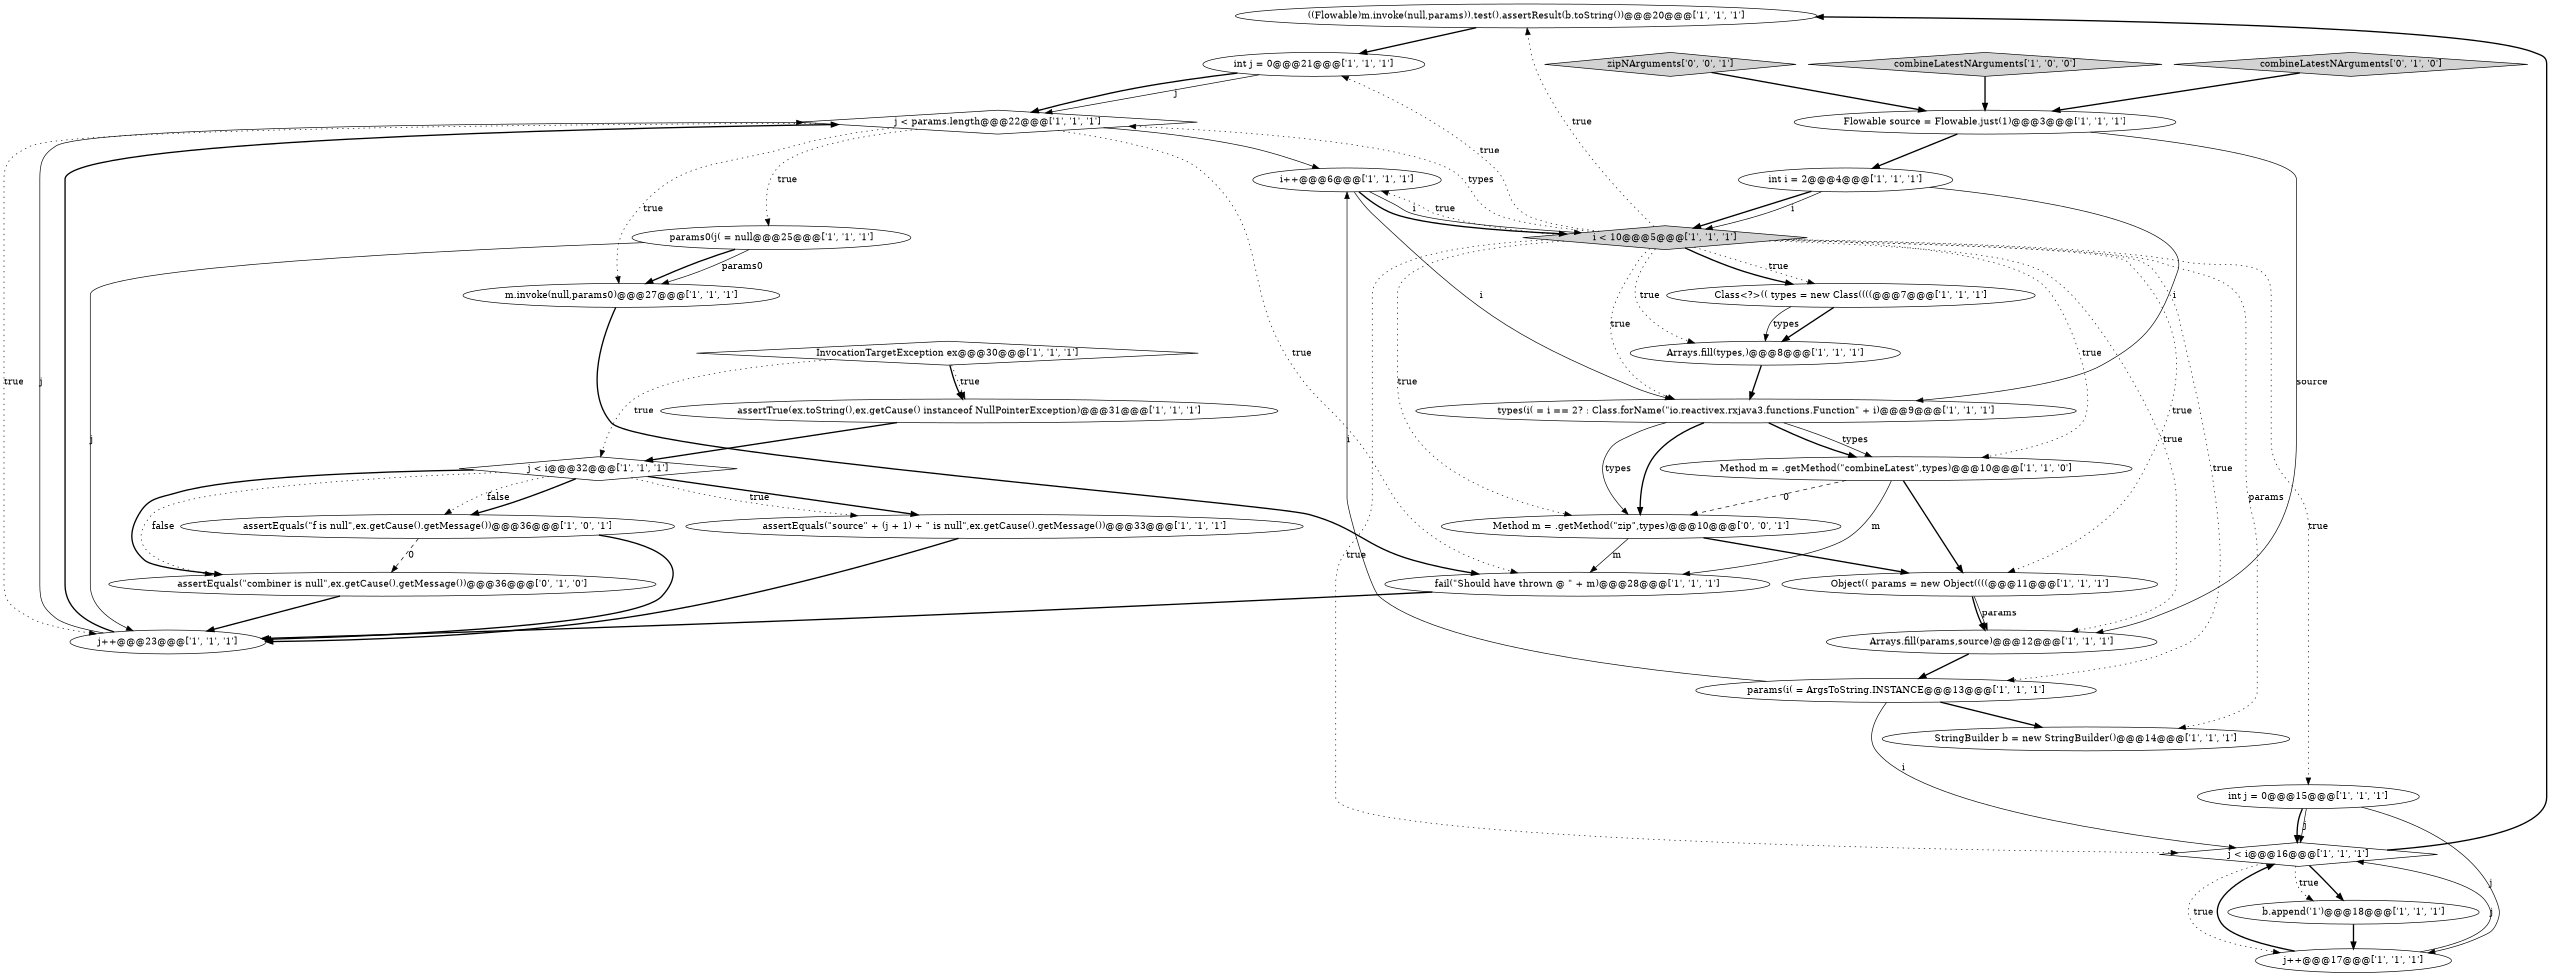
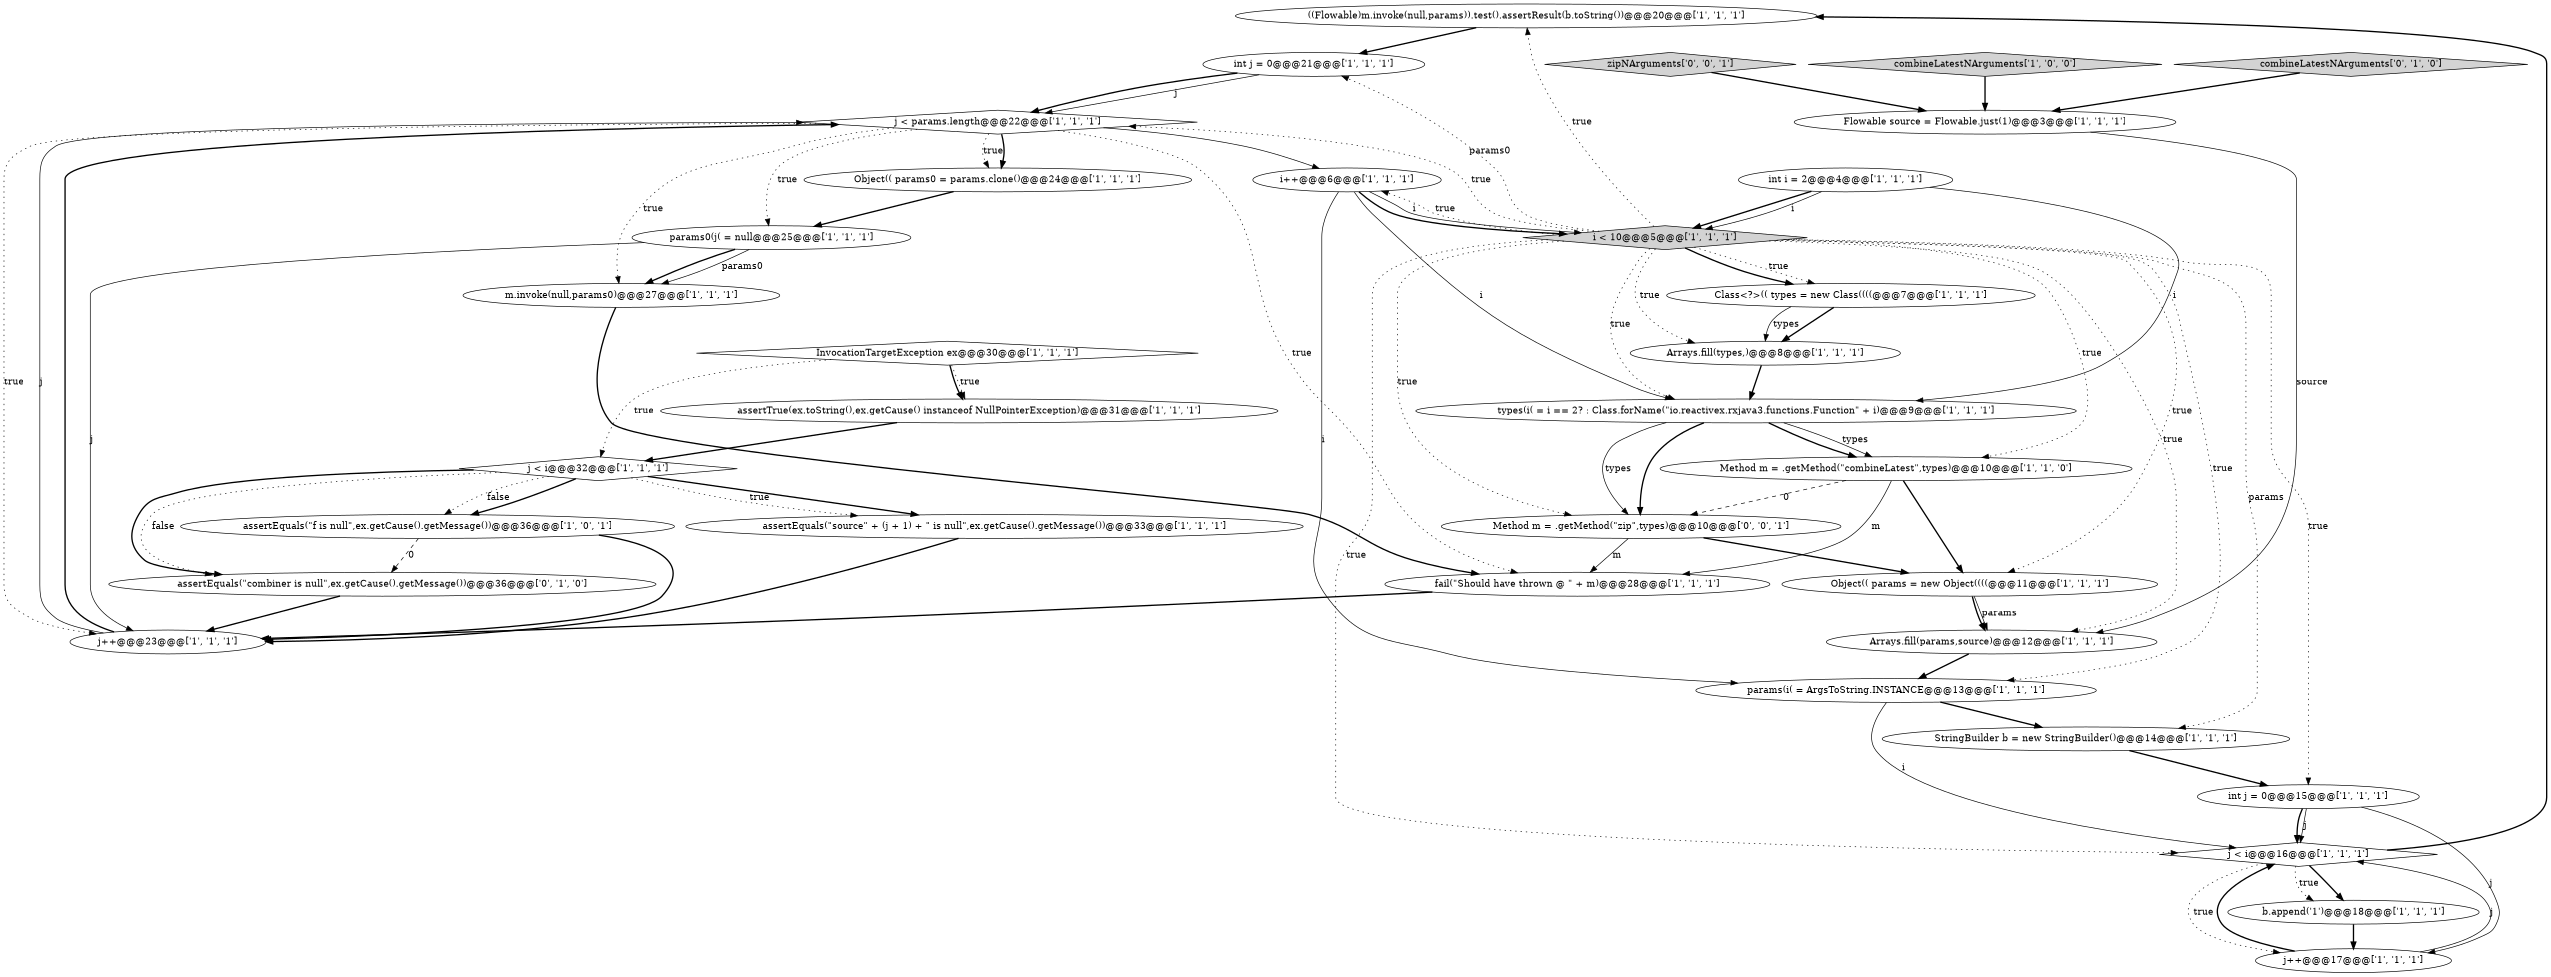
edge "Flowable source = Flowable.just(1)@@@3@@@['1', '1', '1']" -> "int i = 2@@@4@@@['1', '1', '1']": removed
edge "i < 10@@@5@@@['1', '1', '1']" -> "int j = 0@@@21@@@['1', '1', '1']": label "true" -> "params0"
node "Object(( params0 = params.clone()@@@24@@@['1', '1', '1']": added
edge "i < 10@@@5@@@['1', '1', '1']" -> "j < params.length@@@22@@@['1', '1', '1']": label "types" -> "true"
edge "params(i( = ArgsToString.INSTANCE@@@13@@@['1', '1', '1']" -> "i++@@@6@@@['1', '1', '1']": reversed
edge "StringBuilder b = new StringBuilder()@@@14@@@['1', '1', '1']" -> "int j = 0@@@15@@@['1', '1', '1']": added
